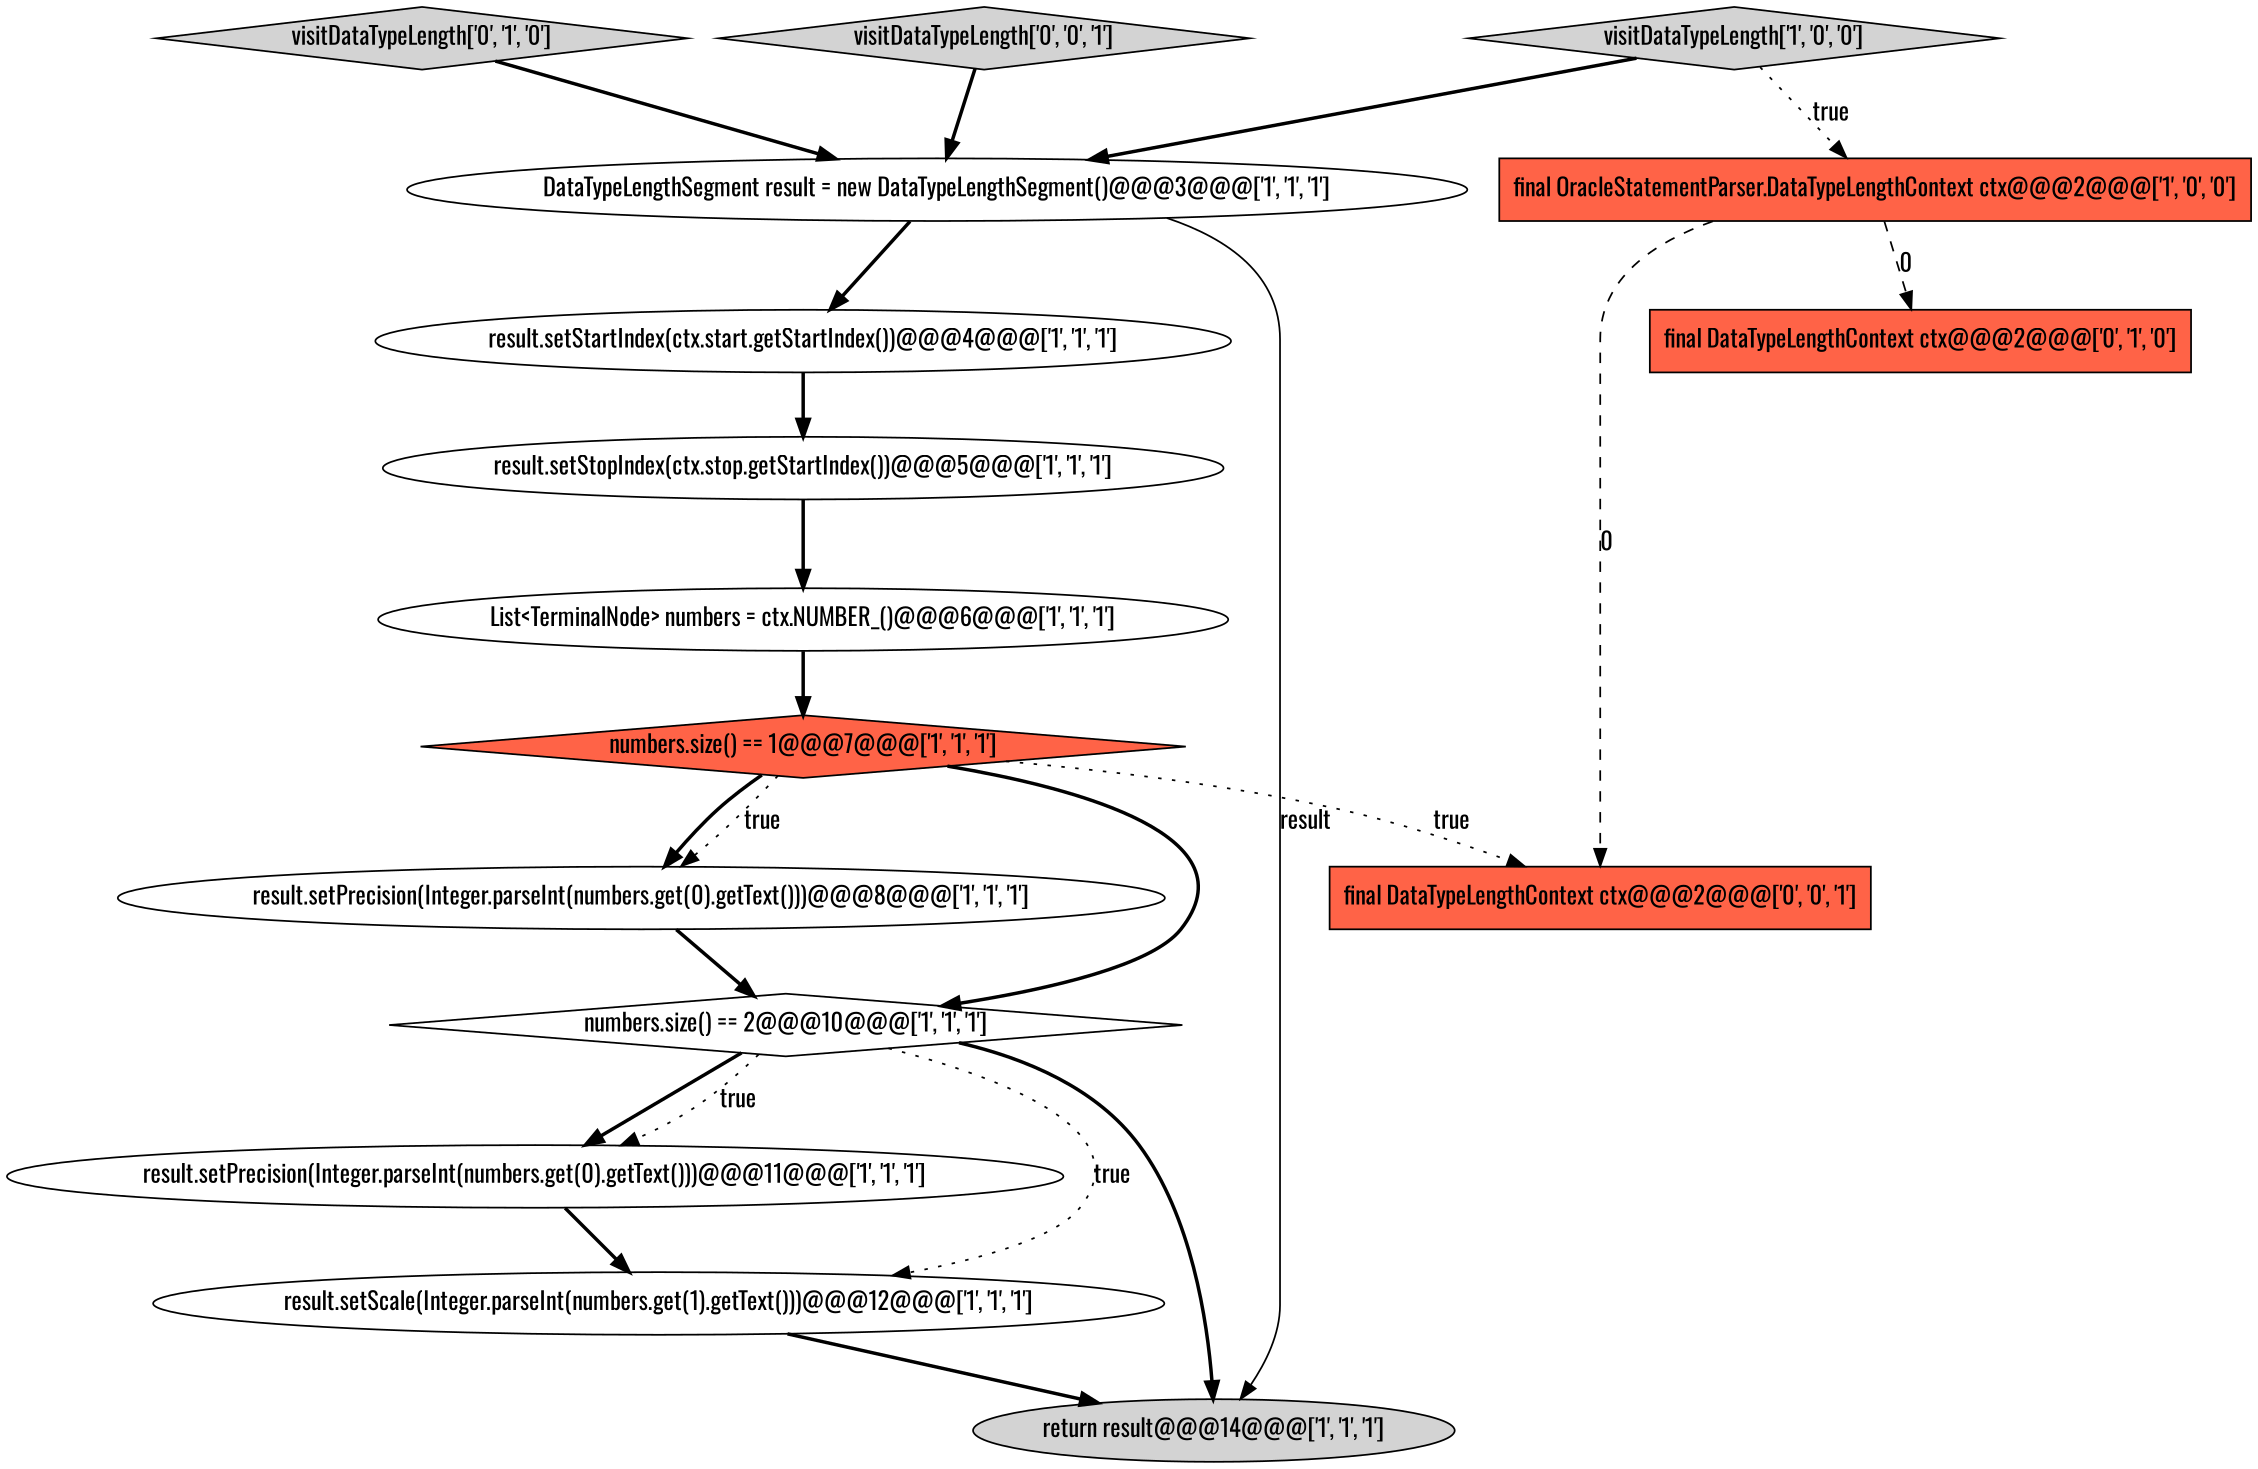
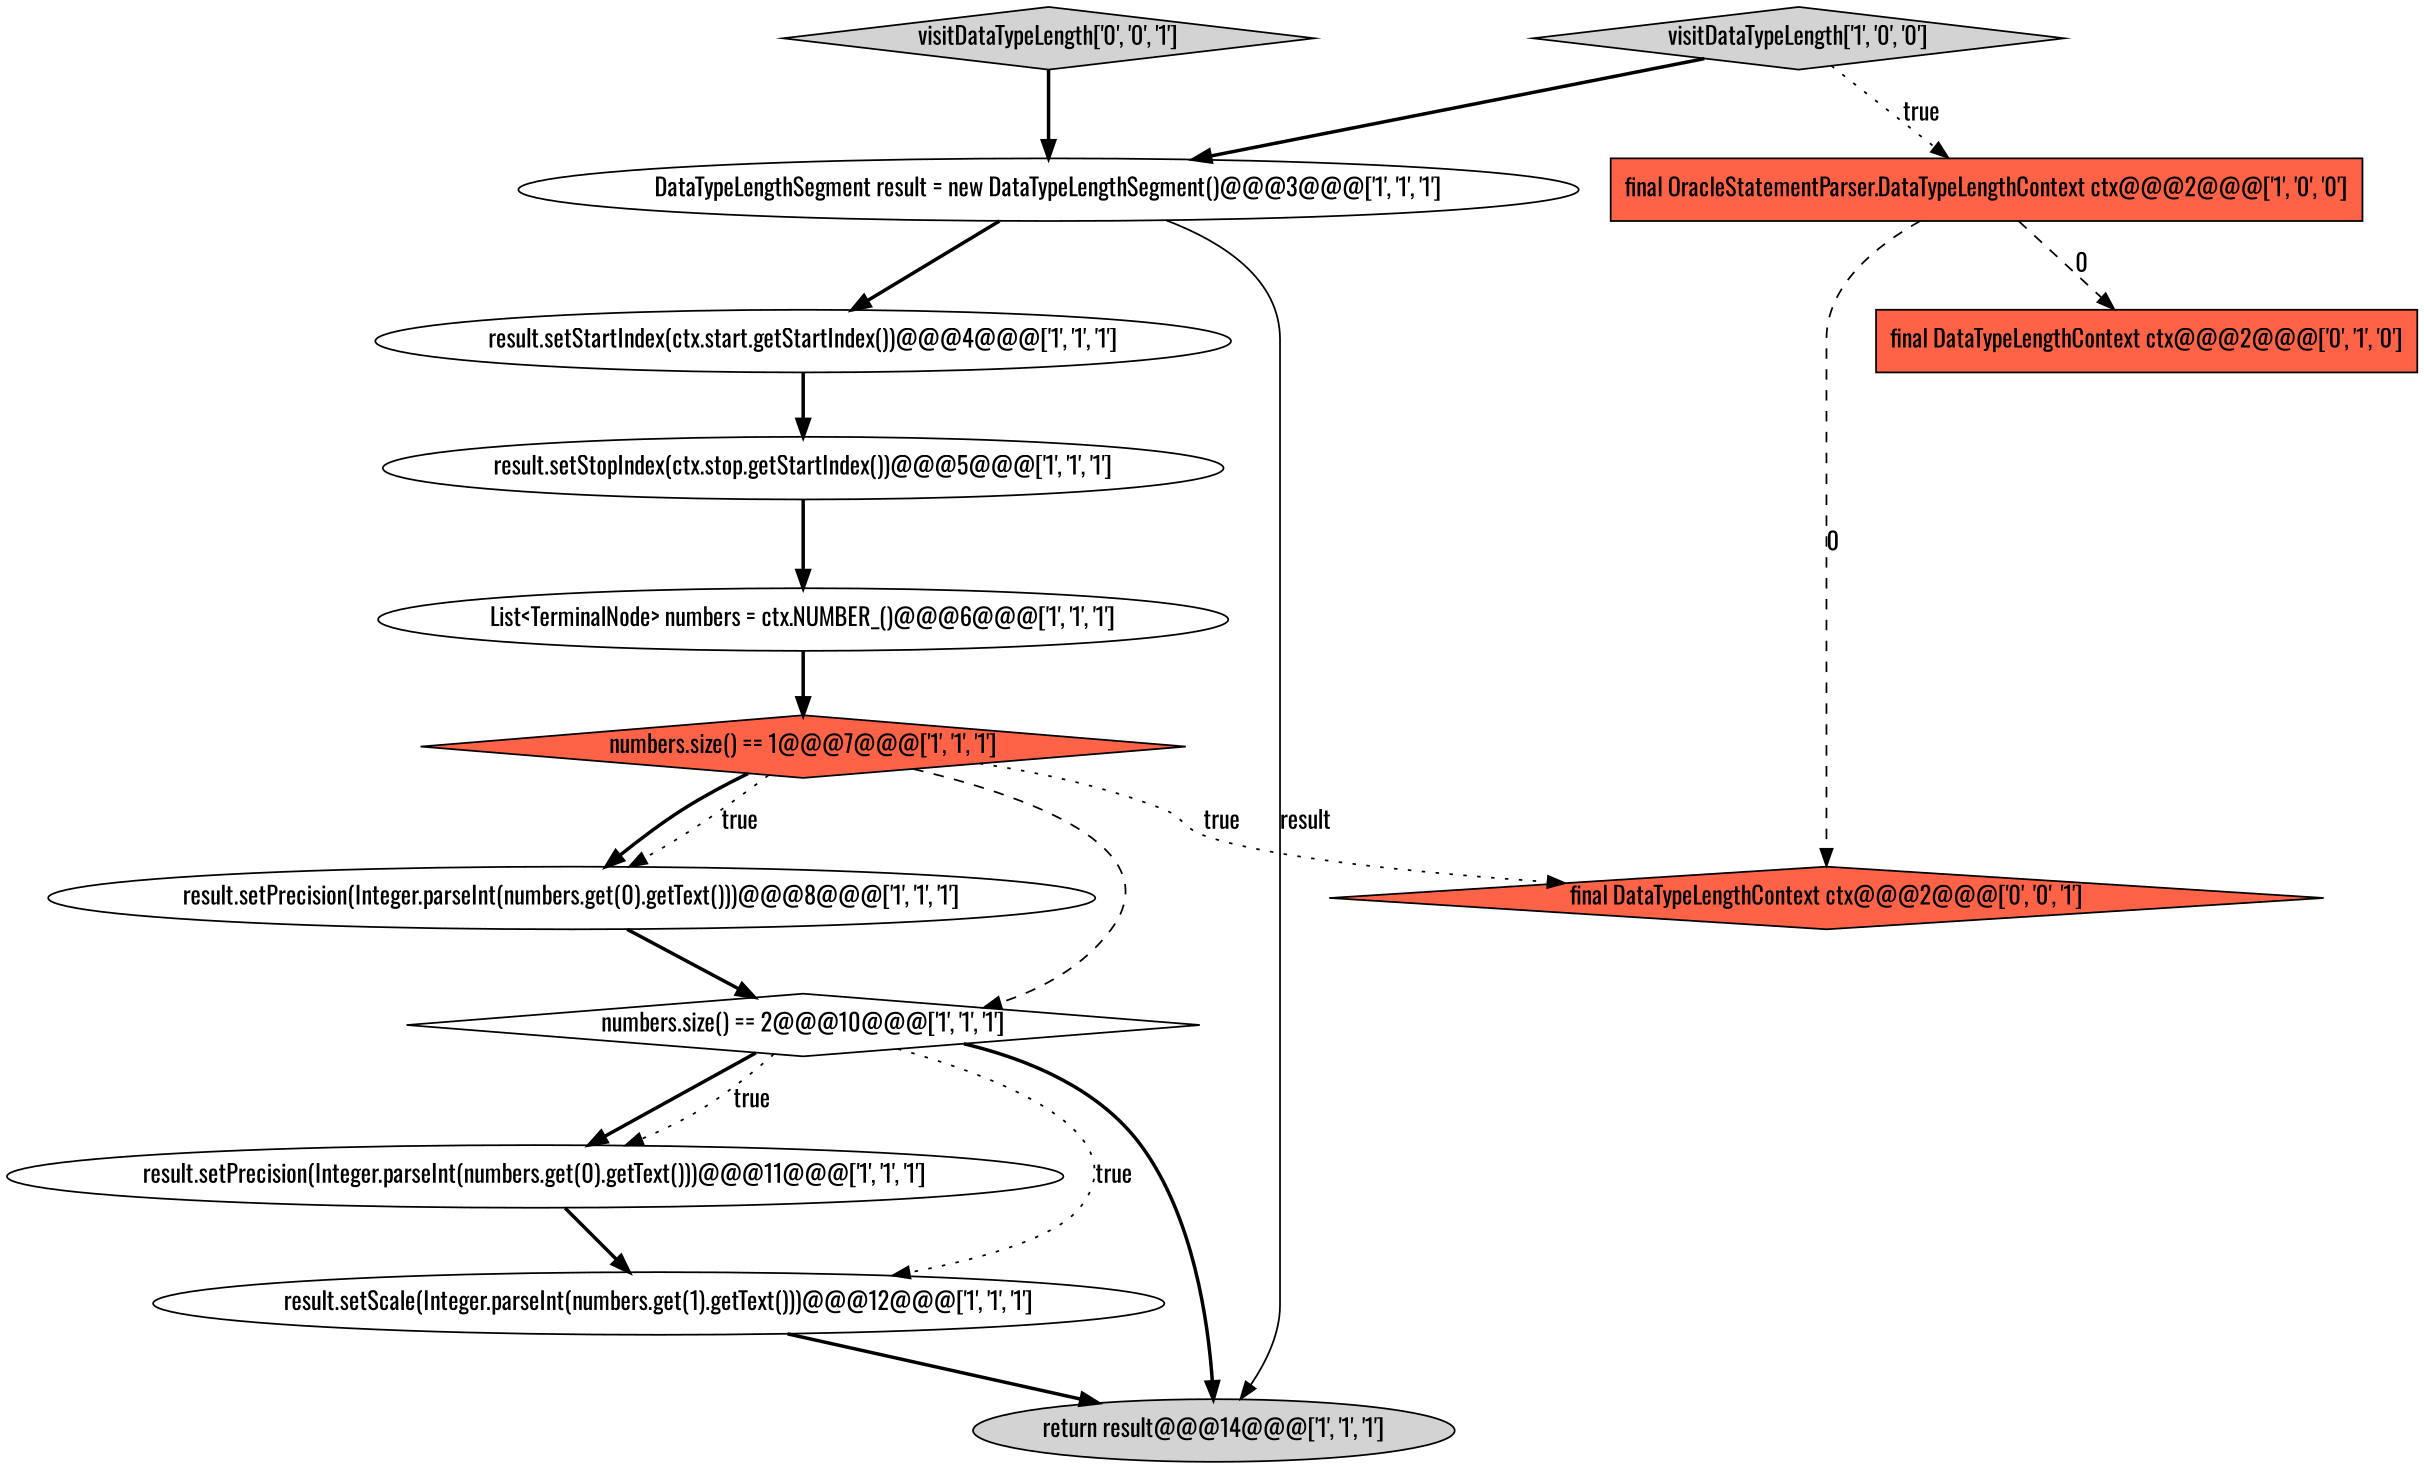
node "visitDataTypeLength['0', '1', '0']": removed
edge "numbers.size() == 1@@@7@@@['1', '1', '1']" -> "numbers.size() == 2@@@10@@@['1', '1', '1']": style bold -> dashed
node "final DataTypeLengthContext ctx@@@2@@@['0', '0', '1']": shape box -> diamond
